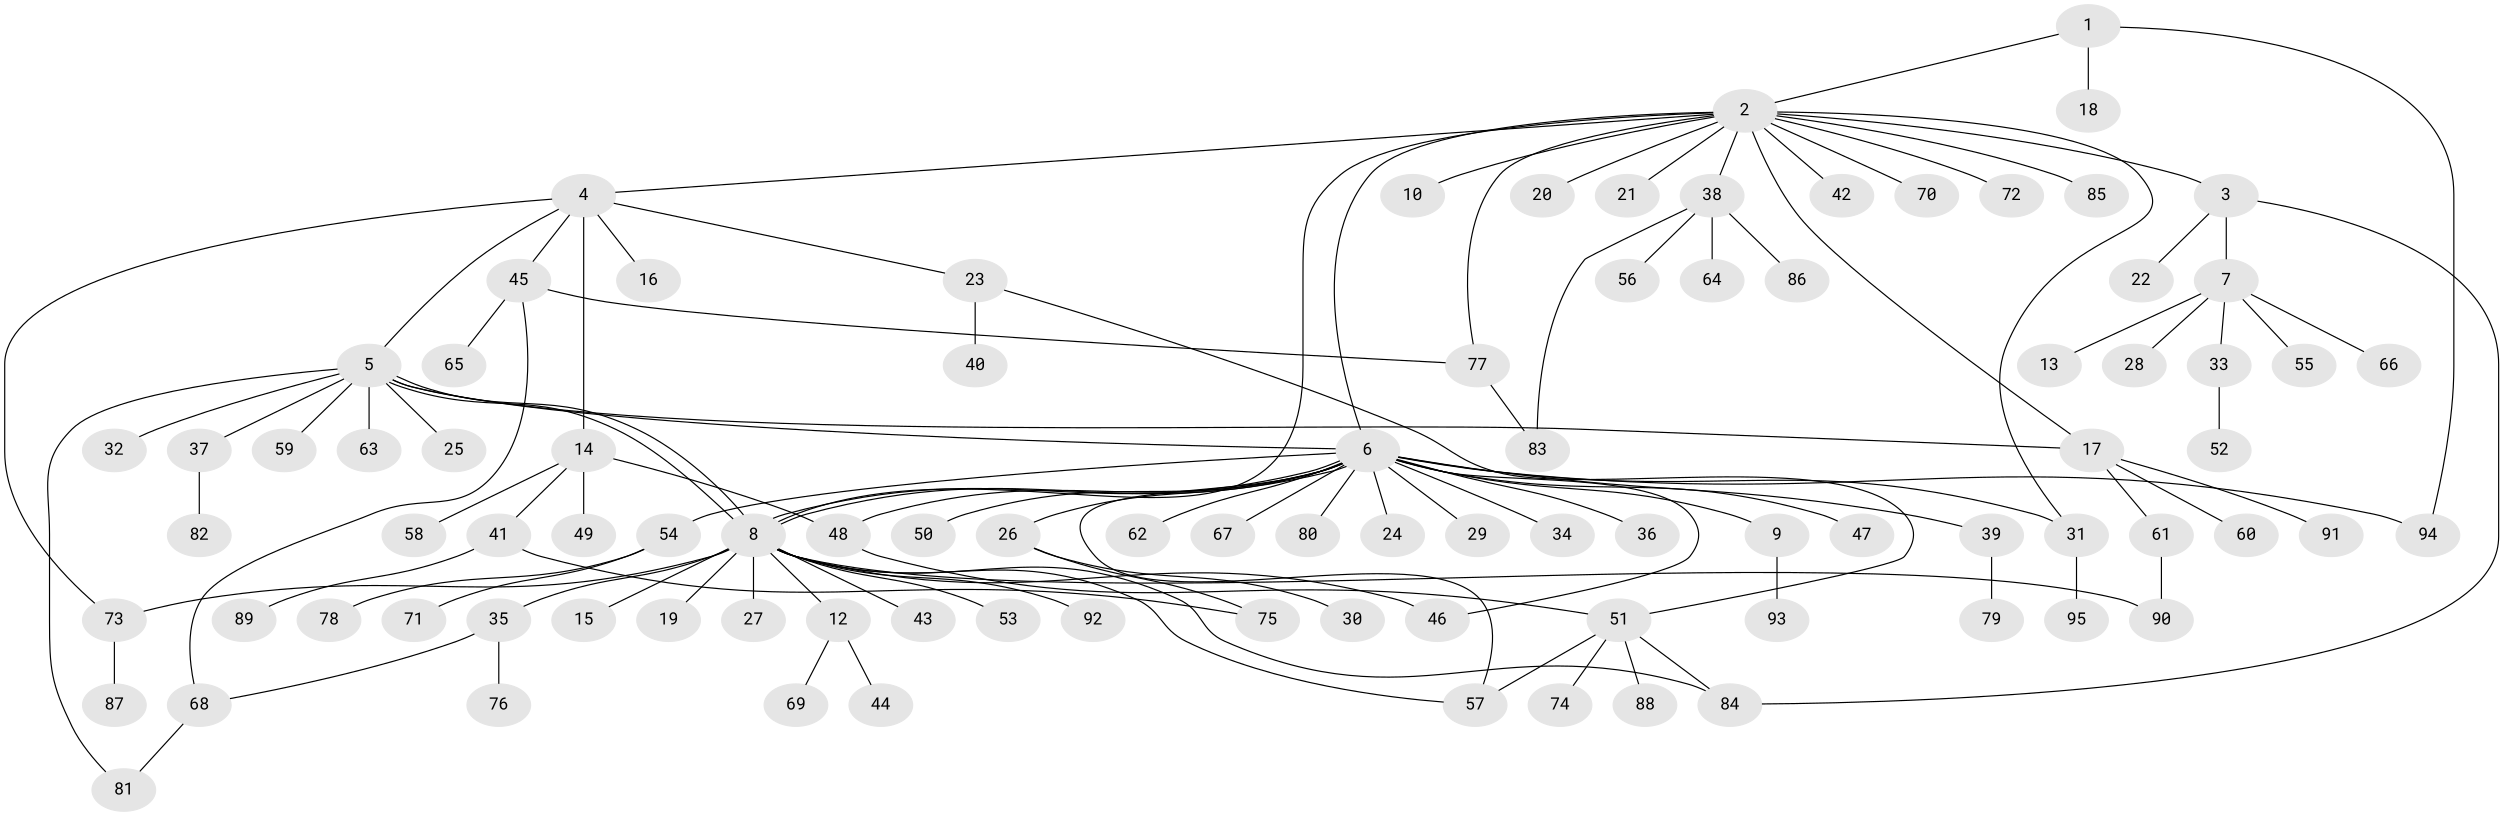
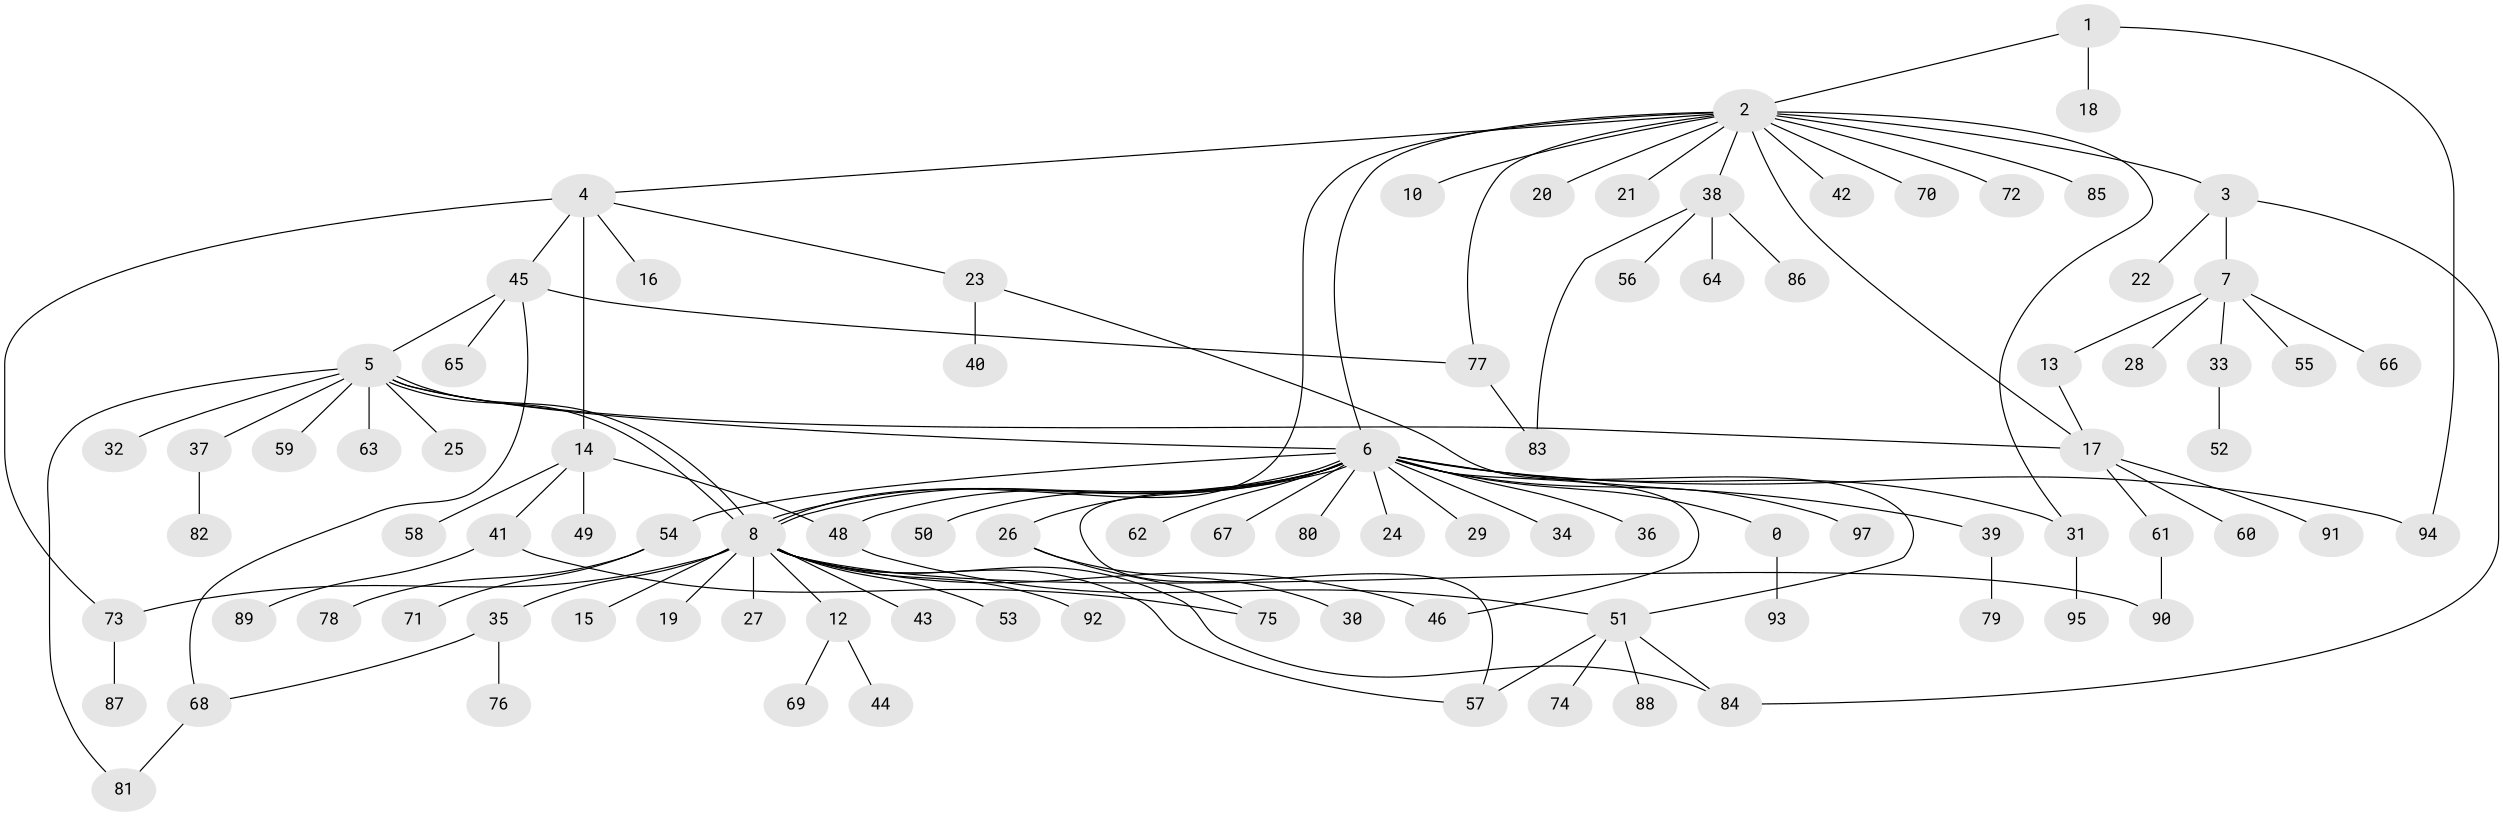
edge "4" -- "5": now "45" -- "5"
edge "13" -- "17": added
node "9": label "9" -> "0"
node "47": label "47" -> "97"
